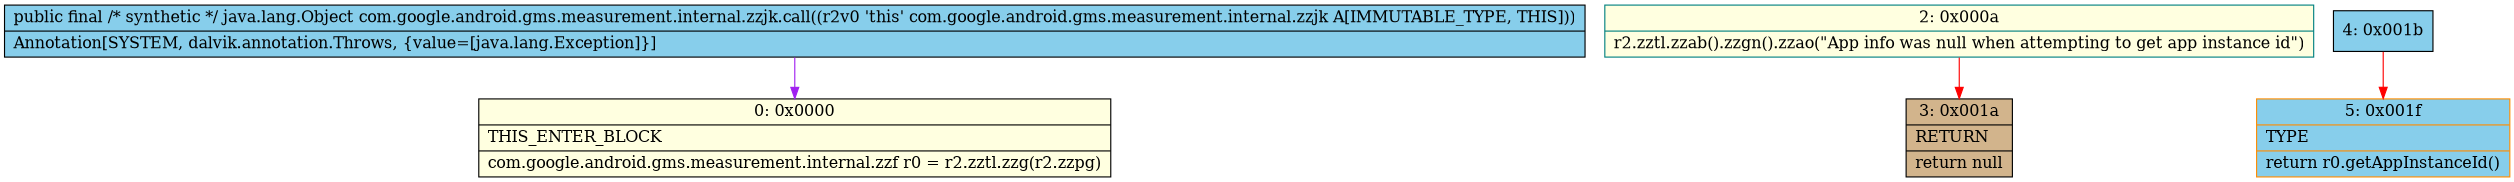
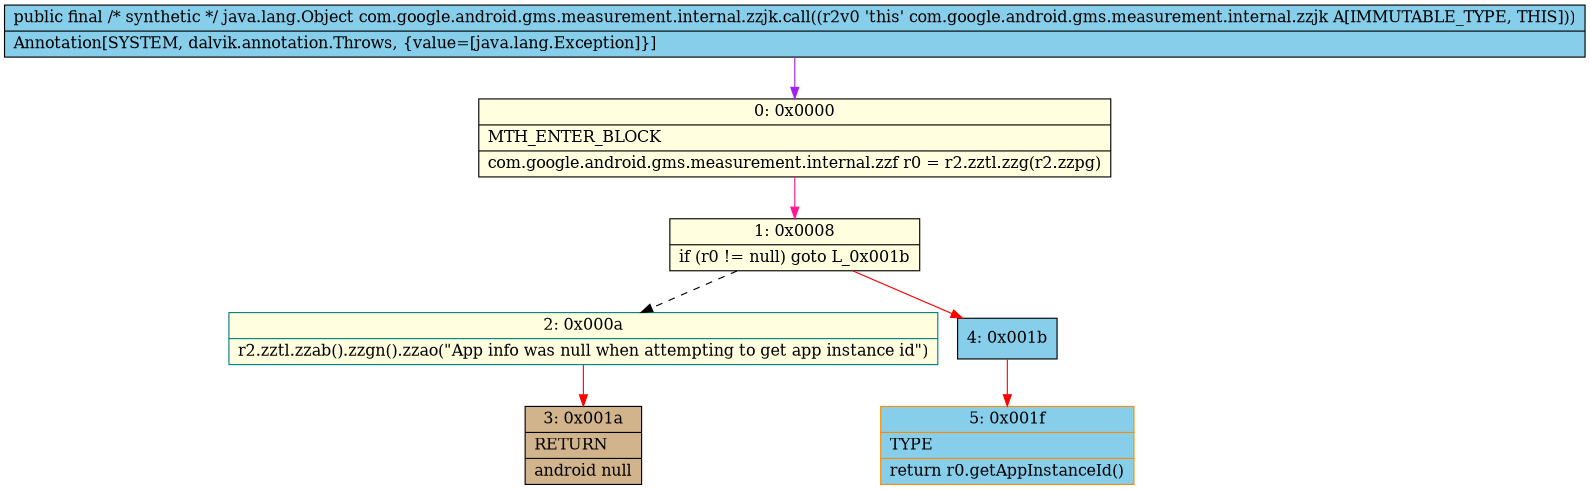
node "0: 0x0000": text "THIS_ENTER_BLOCK" -> "MTH_ENTER_BLOCK"
node "3: 0x001a": text "return null" -> "android null"
node "1: 0x0008": added
